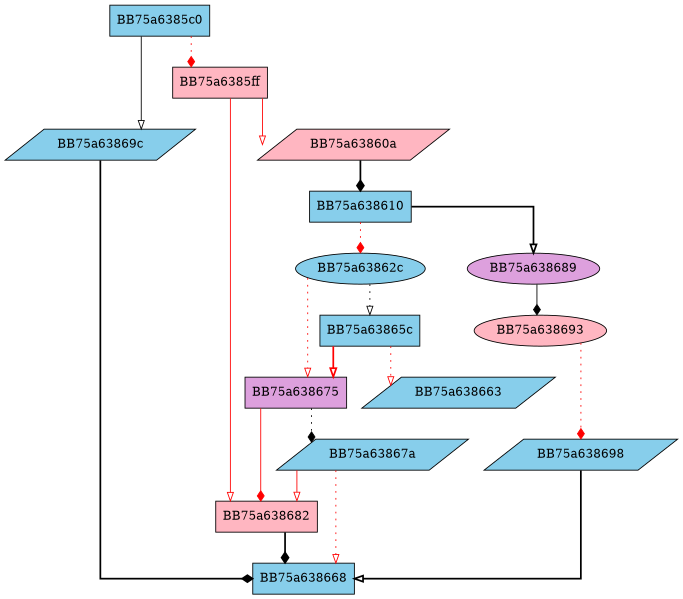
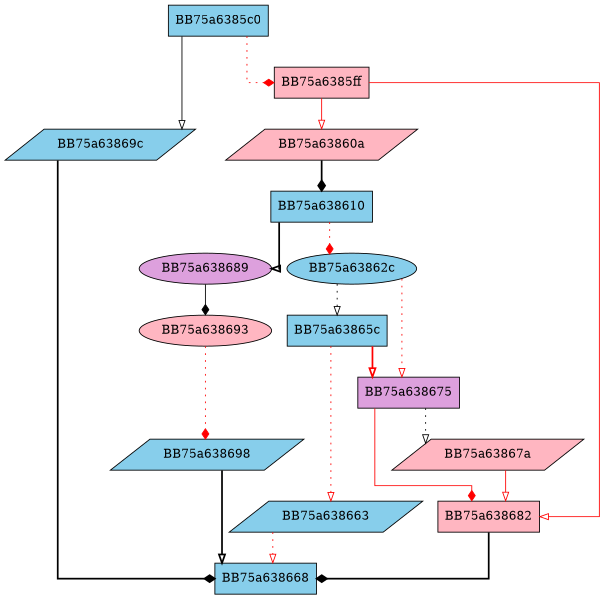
edge "BB75a638675" -> "BB75a63867a": arrowhead diamond -> onormal
node "BB75a63867a": fillcolor skyblue -> lightpink
edge "BB75a63867a" -> "BB75a638668": now "BB75a638663" -> "BB75a638668"
